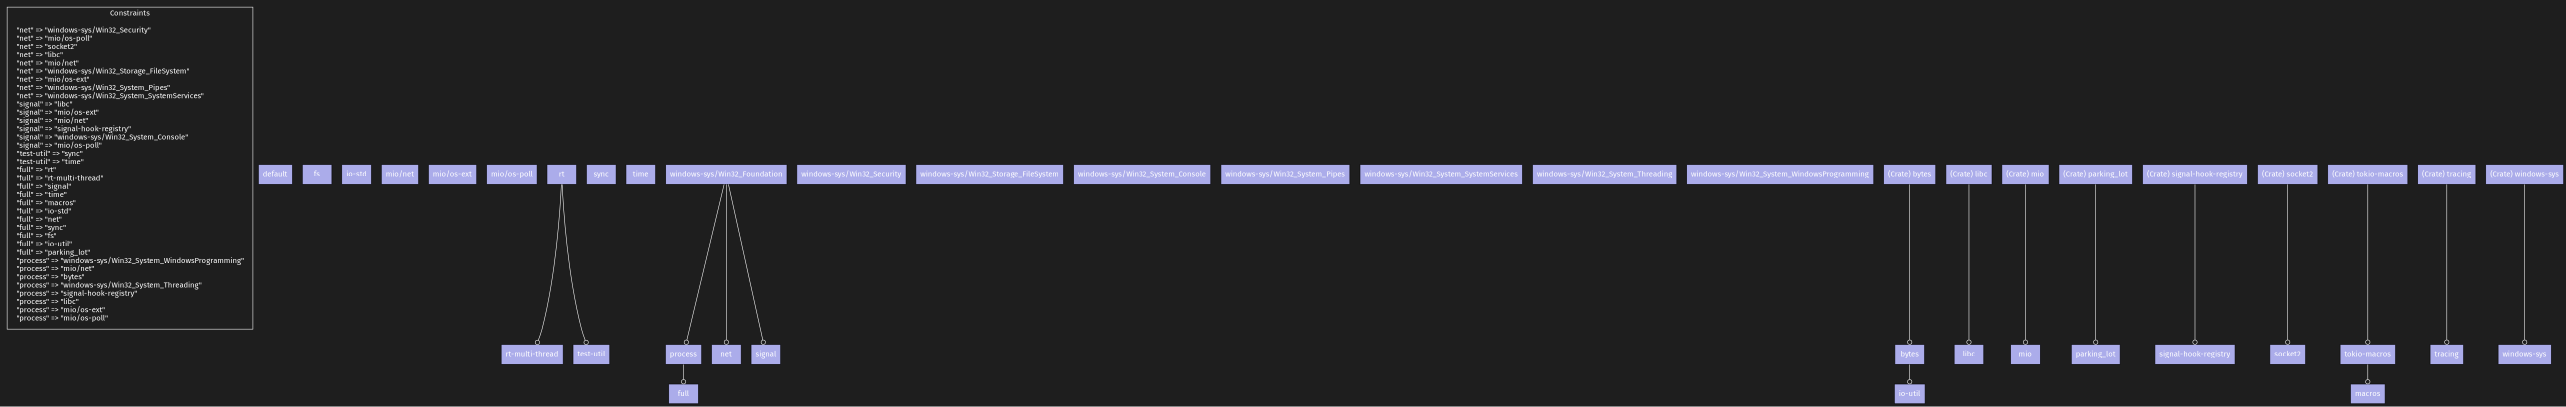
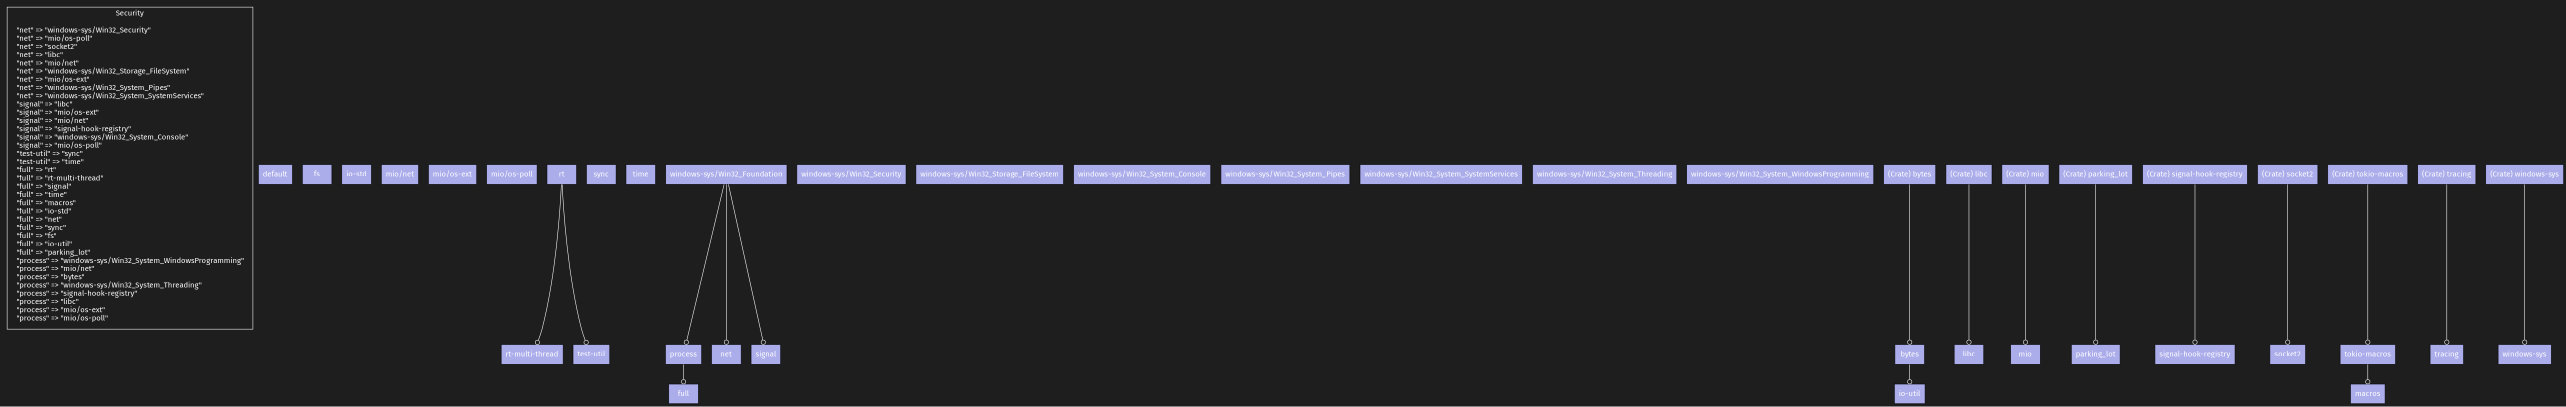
cluster "Constraints": label "Constraints" -> "Security"
